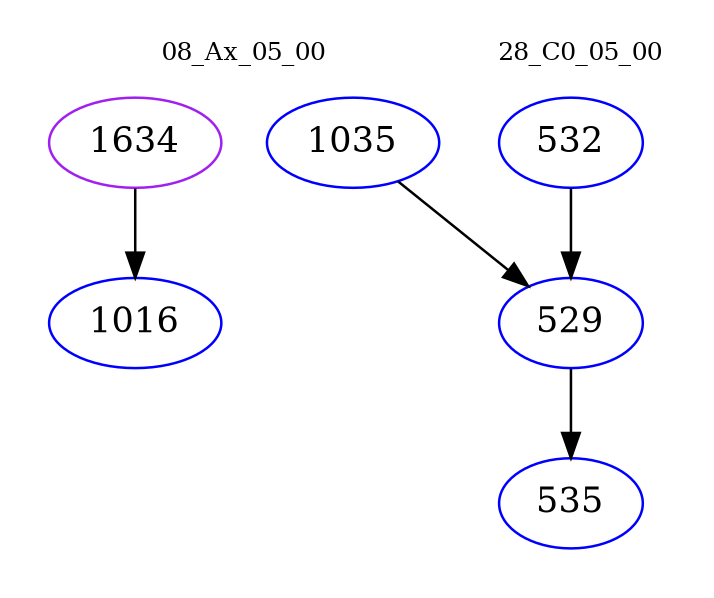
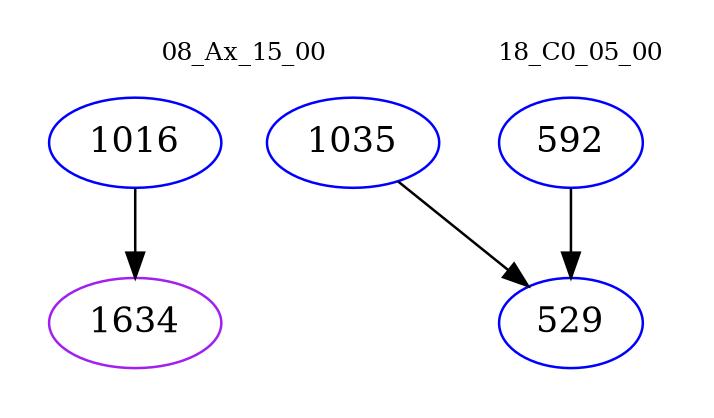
cluster "08_Ax_05_00": label "08_Ax_05_00" -> "08_Ax_15_00"
cluster "28_C0_05_00": label "28_C0_05_00" -> "18_C0_05_00"
node "532": label "532" -> "592"
edge "1634" -> "1016": reversed
node "535": removed
